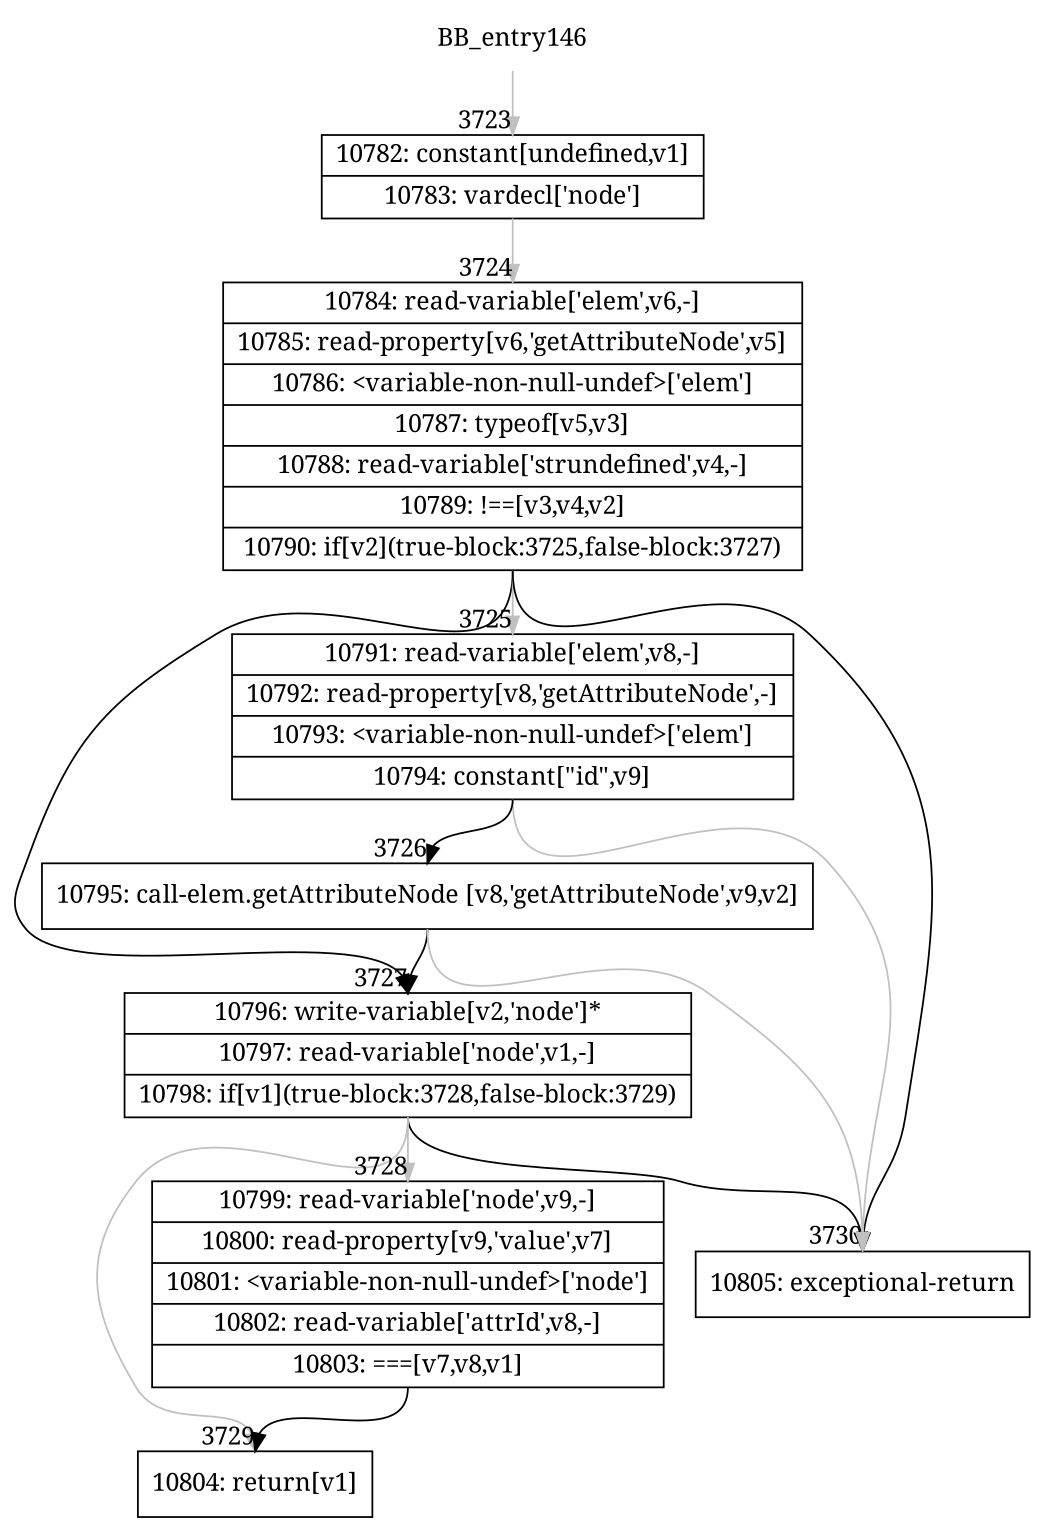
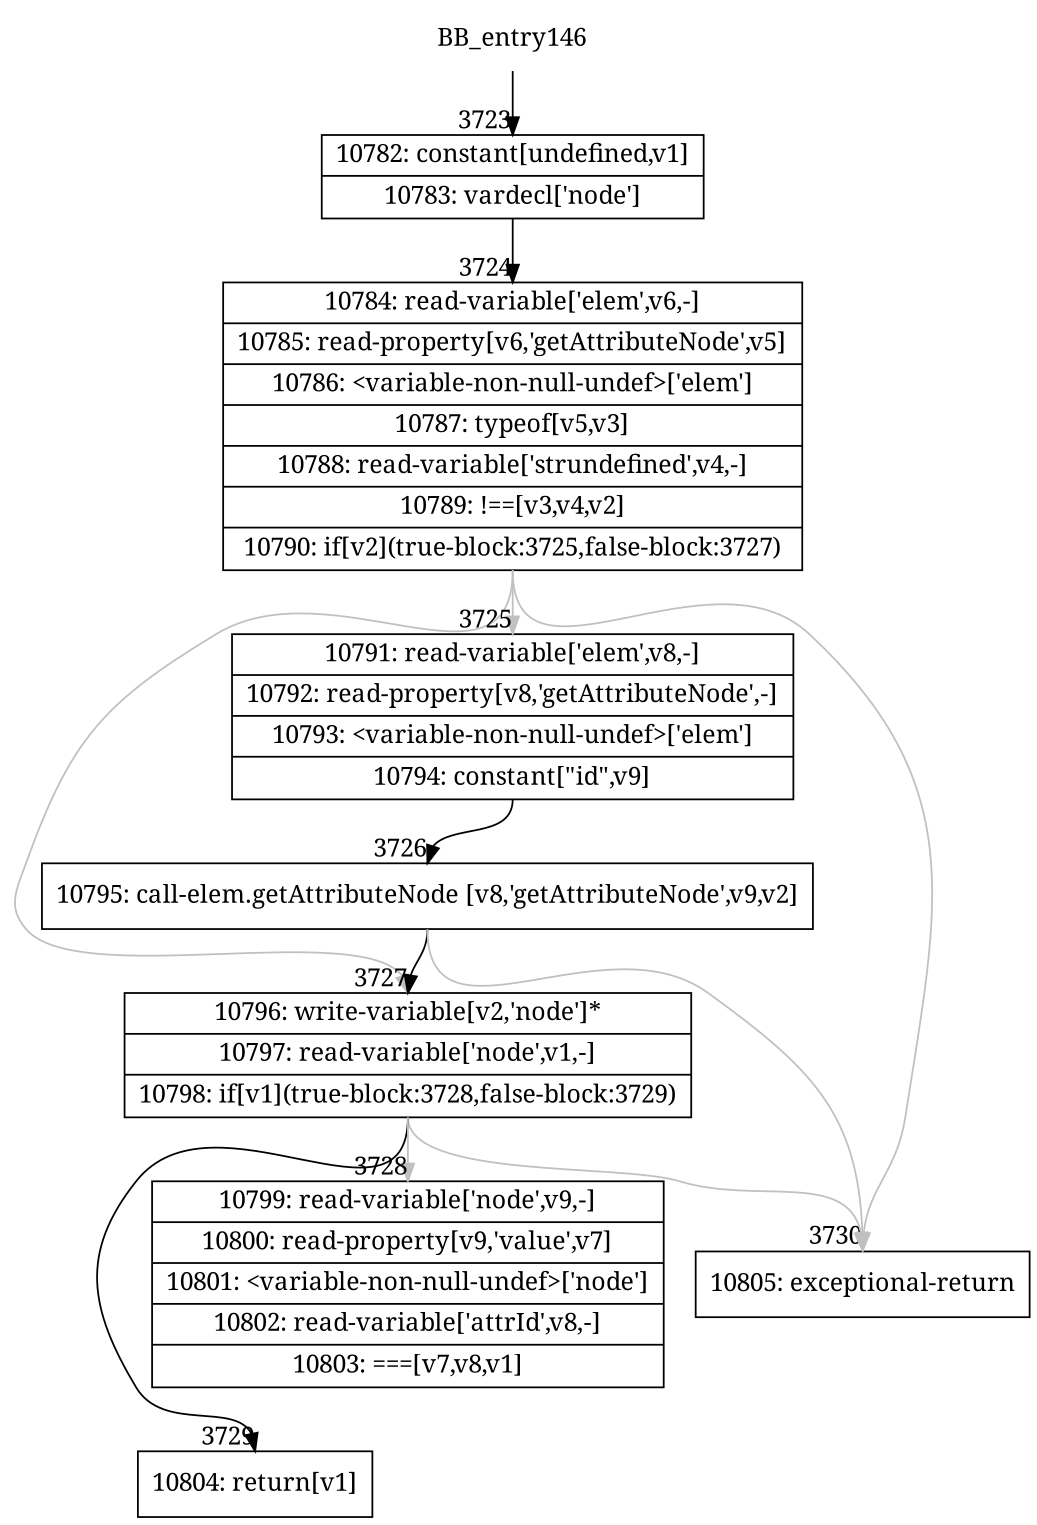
edge "BB_entry146" -> "10782: constant[undefined,v1]": color gray -> black
edge "10782: constant[undefined,v1]" -> "10784: read-variable['elem',v6,-]": color gray -> black
edge "10784: read-variable['elem',v6,-]" -> "10805: exceptional-return": color black -> gray
edge "10784: read-variable['elem',v6,-]" -> "10796: write-variable[v2,'node']*": color black -> gray
edge "10791: read-variable['elem',v8,-]" -> "10805: exceptional-return": removed
edge "10796: write-variable[v2,'node']*" -> "10805: exceptional-return": color black -> gray
edge "10796: write-variable[v2,'node']*" -> "10804: return[v1]": color gray -> black
edge "10799: read-variable['node',v9,-]" -> "10804: return[v1]": removed
